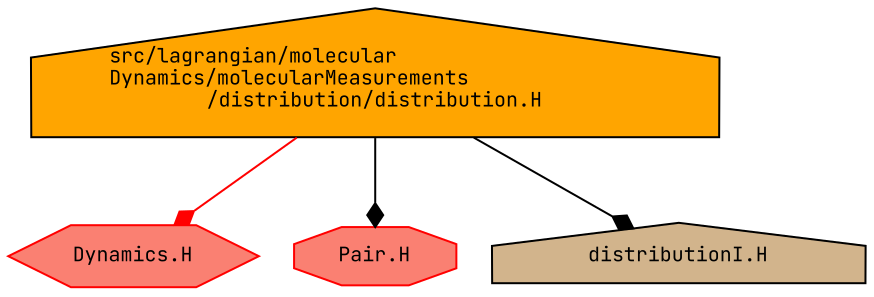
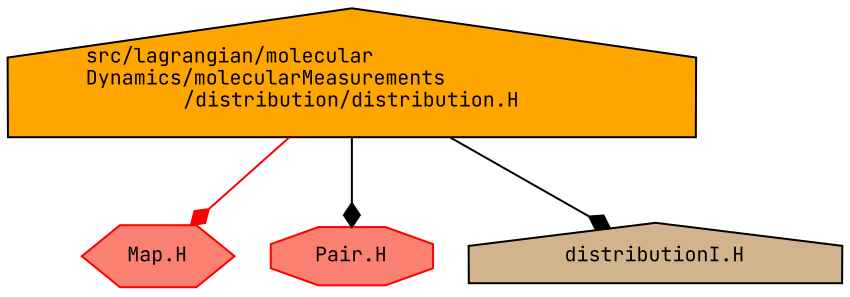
node "Dynamics.H": label "Dynamics.H" -> "Map.H"
